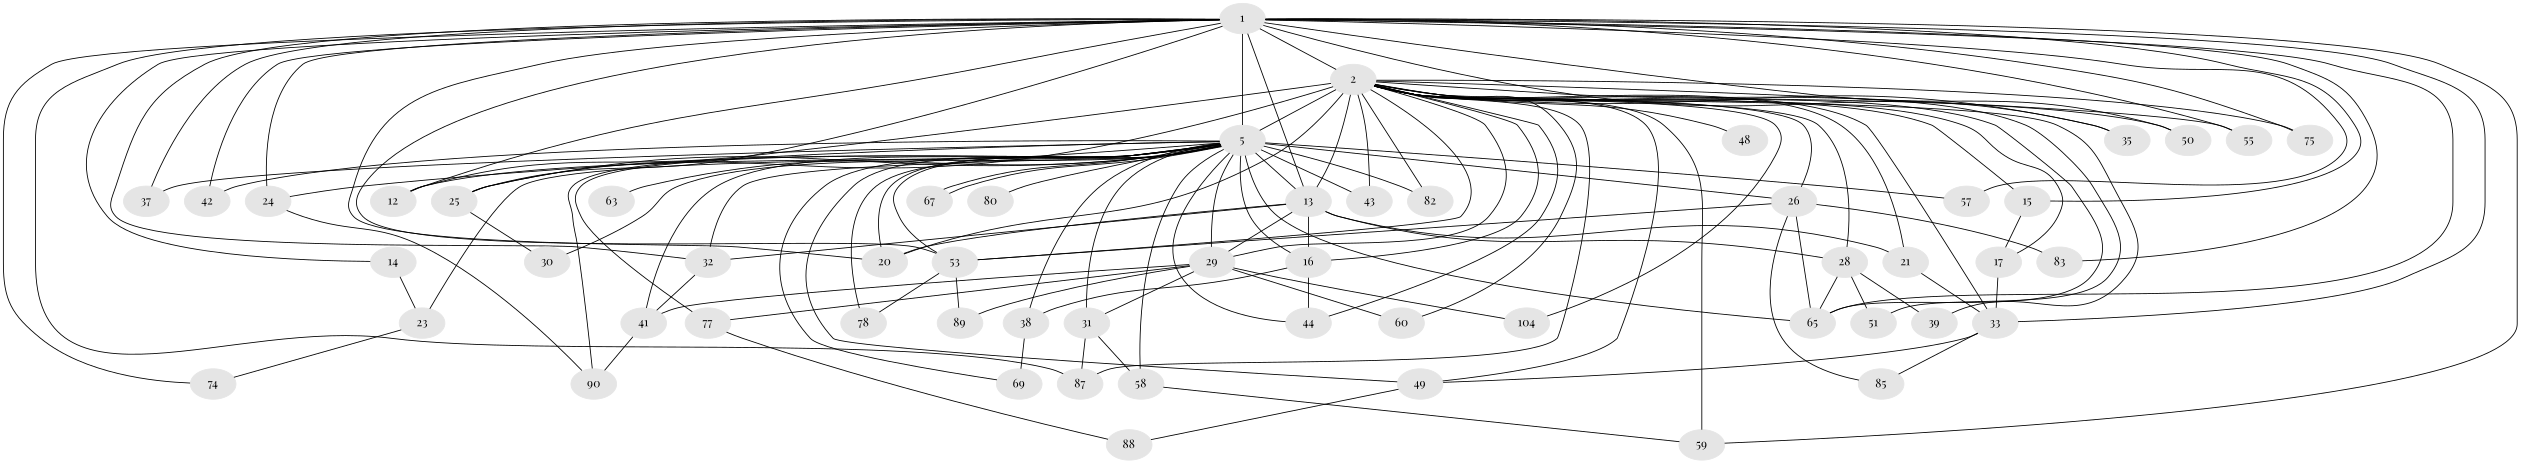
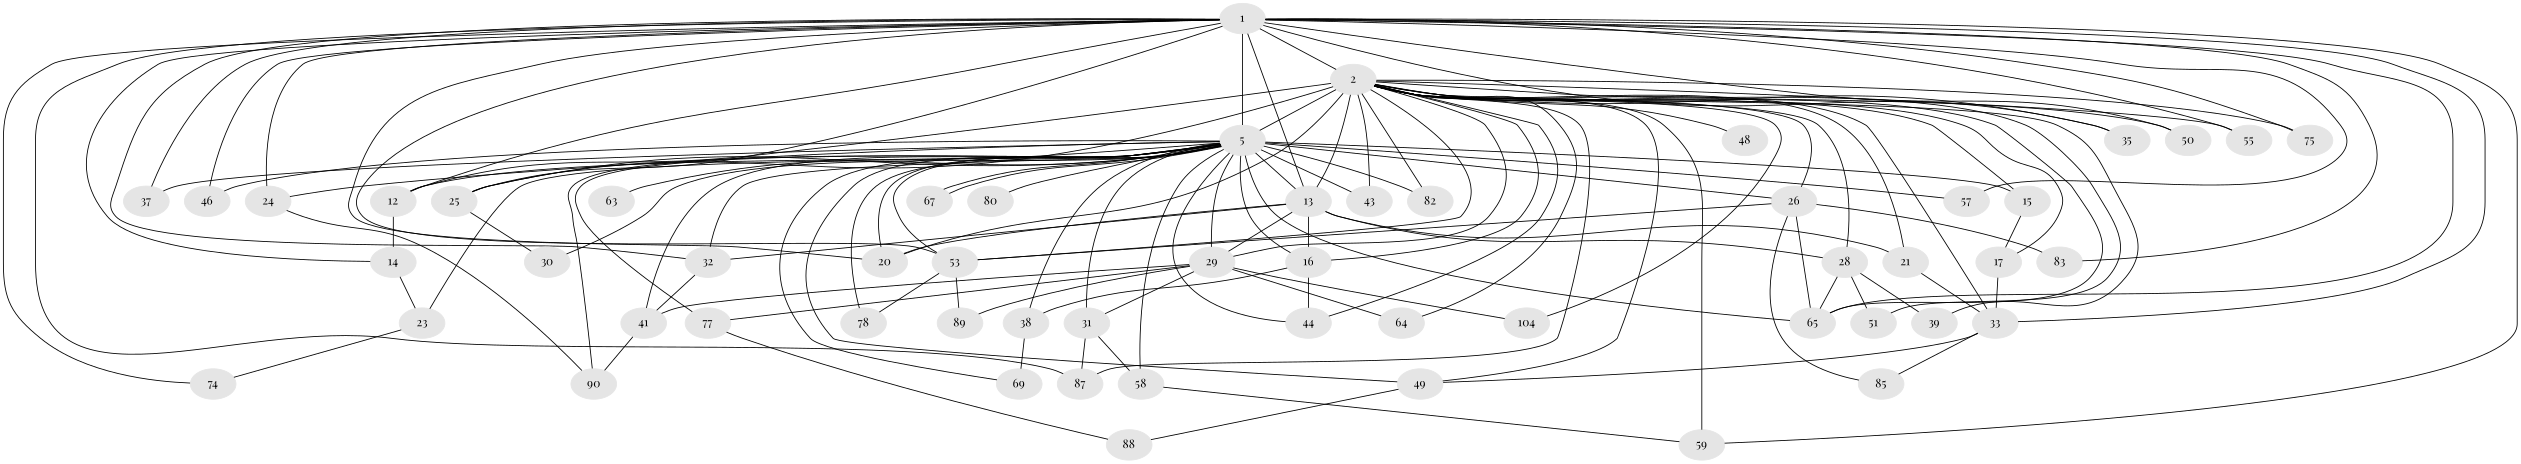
edge "1" -- "15": now "5" -- "15"
node "42": label "42" -> "46"
edge "12" -- "14": added
node "60": label "60" -> "64"
